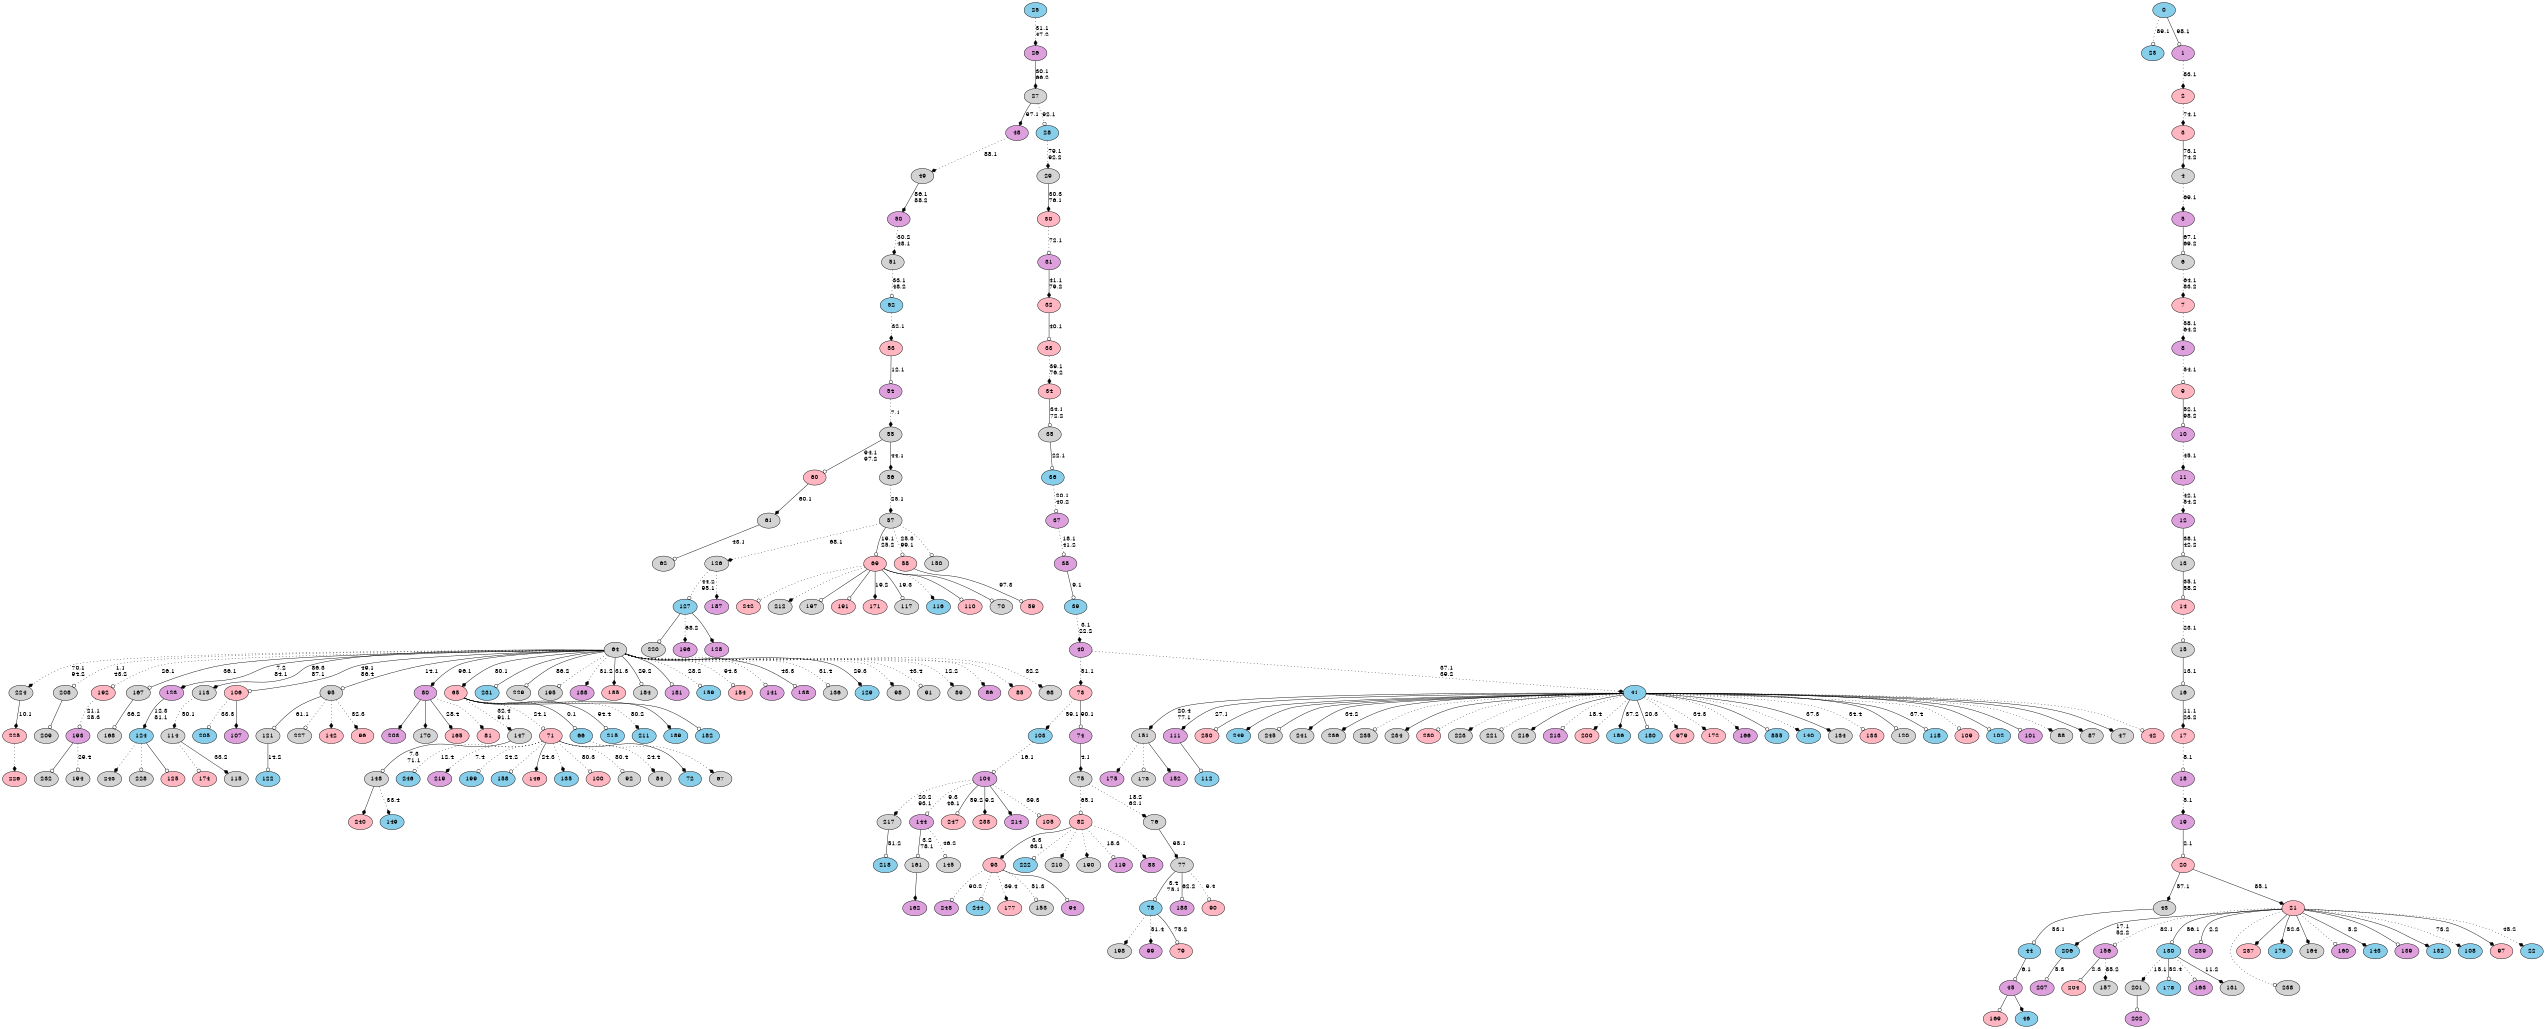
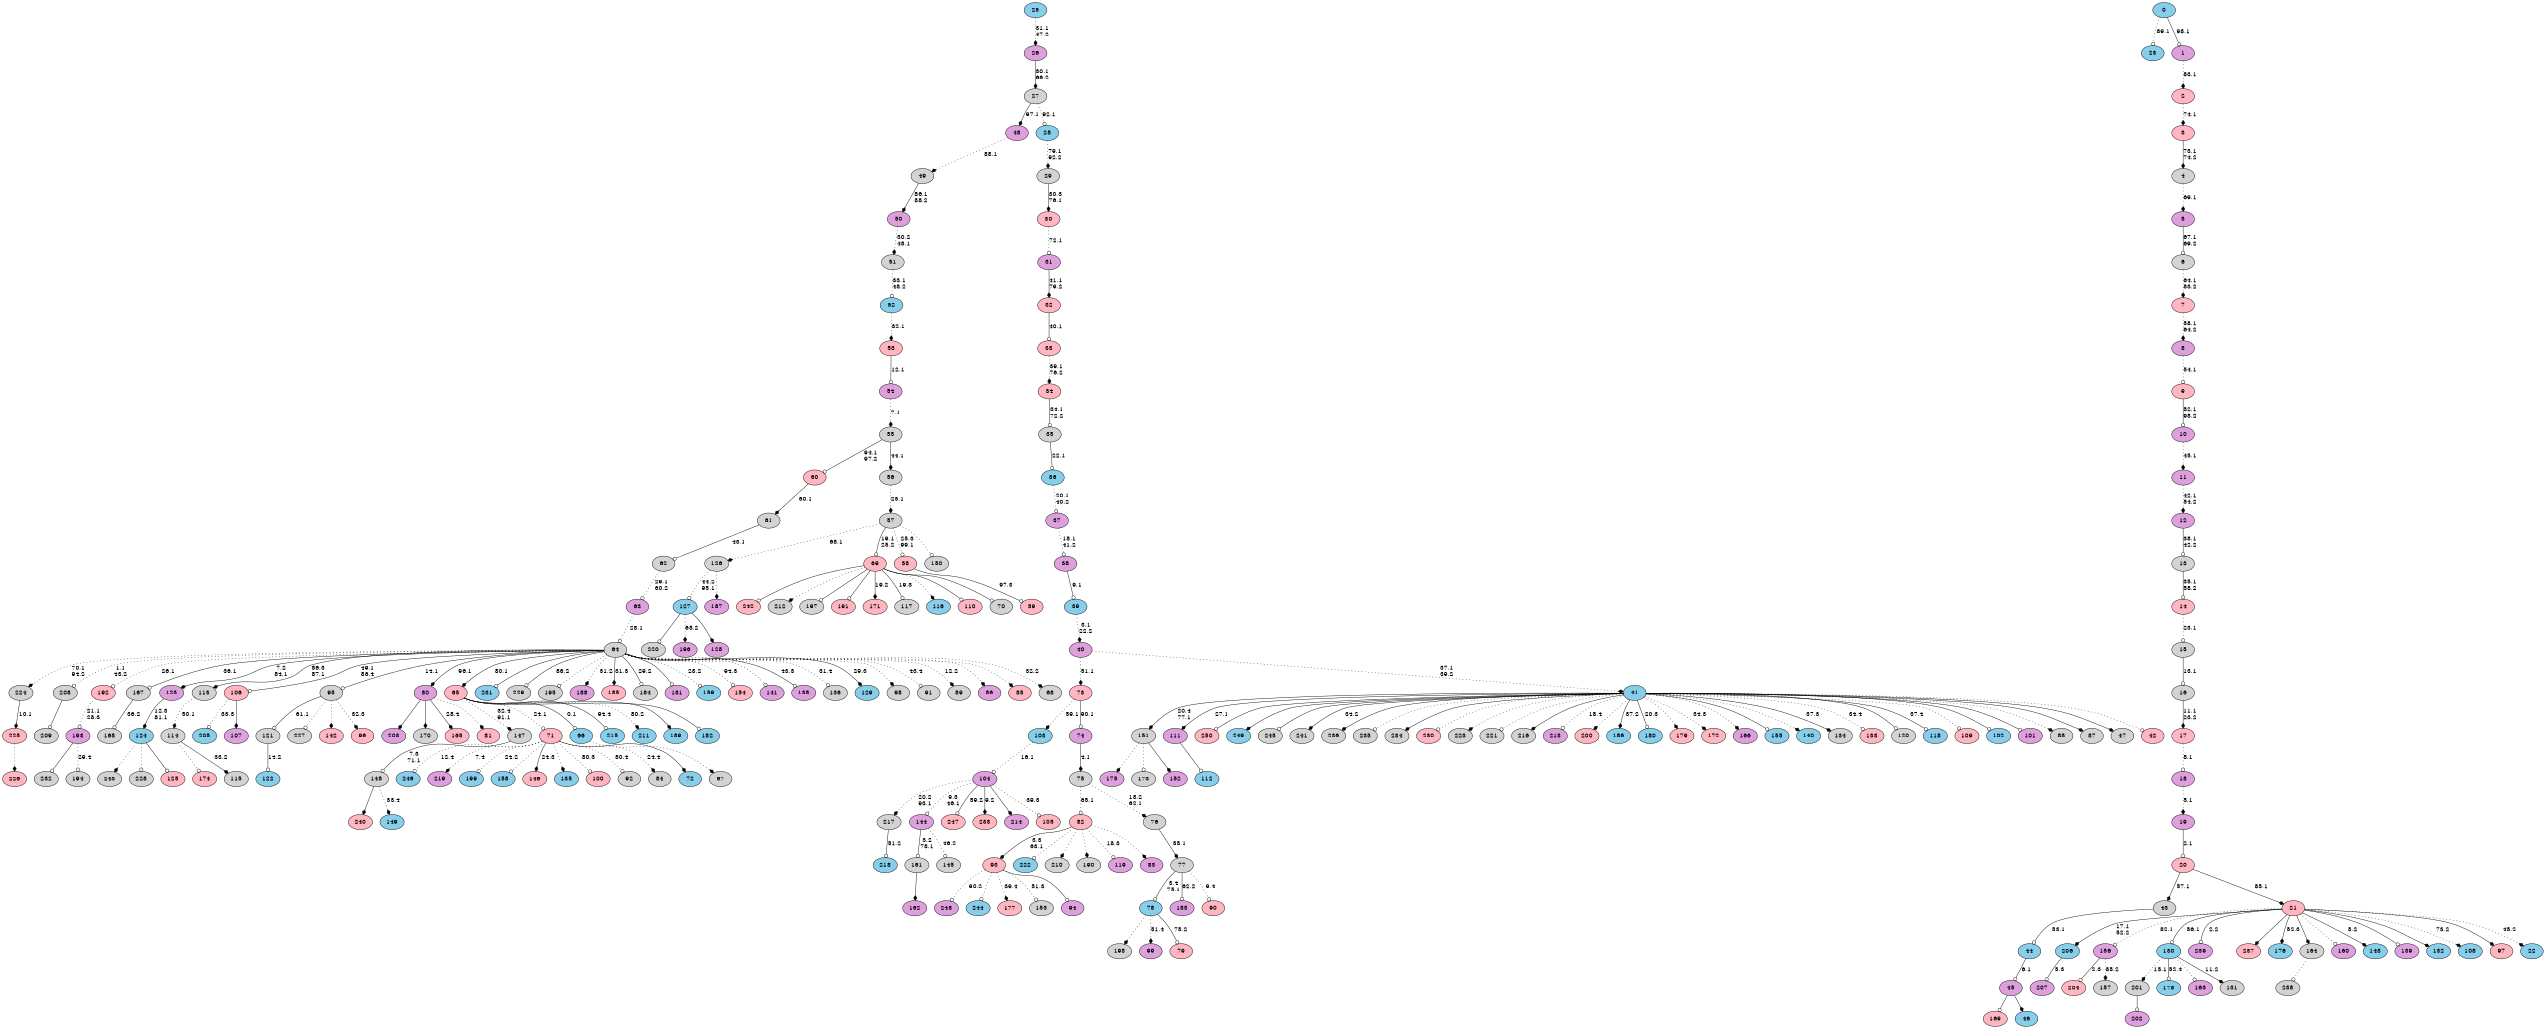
edge "69" -> "242": style dotted -> solid
node "63": added
node "979": label "979" -> "179"
node "855": label "855" -> "155"
edge "76" -> "77": label "95,1" -> "55,1"
edge "21" -> "238": now "164" -> "238"
